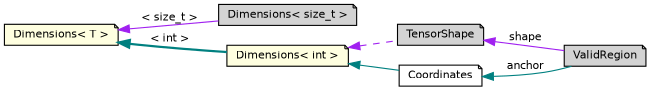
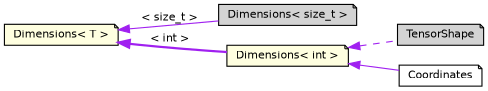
edge "Dimensions< int >" -> "Dimensions< T >": color teal -> purple
node "ValidRegion": removed
edge "Coordinates" -> "Dimensions< int >": color teal -> purple
